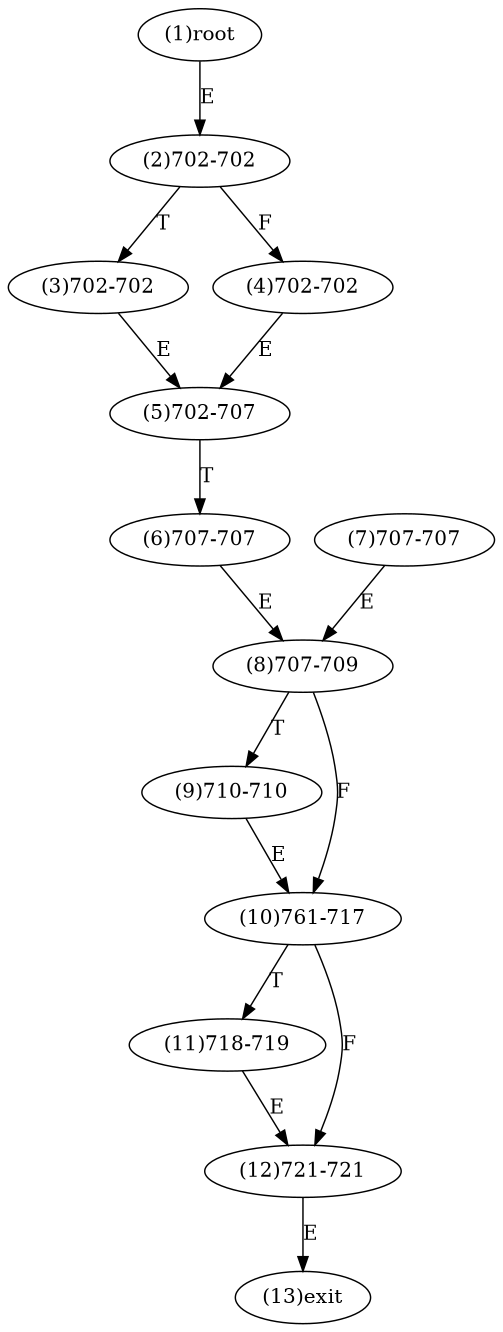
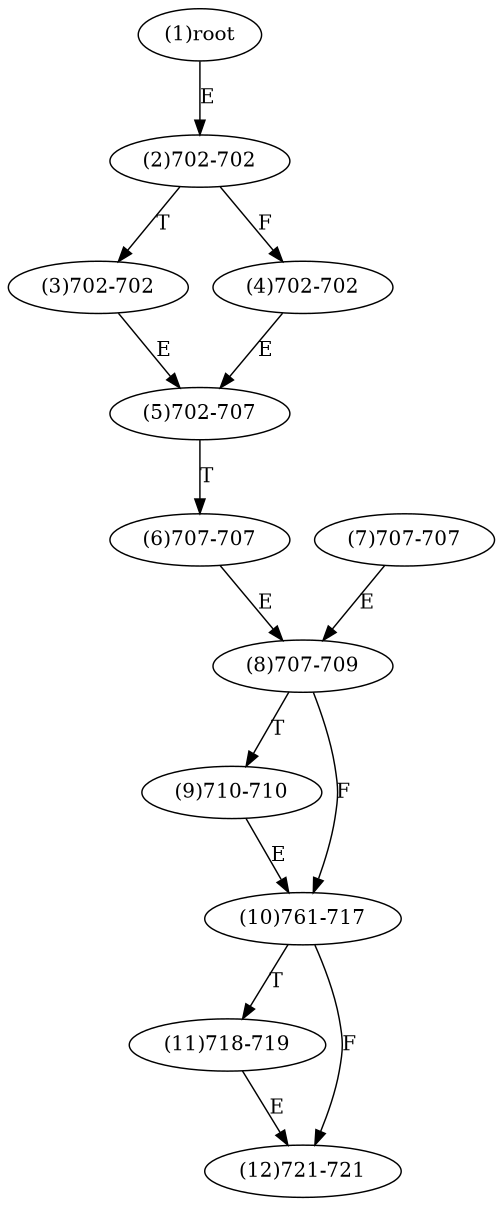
node "(13)exit": removed
